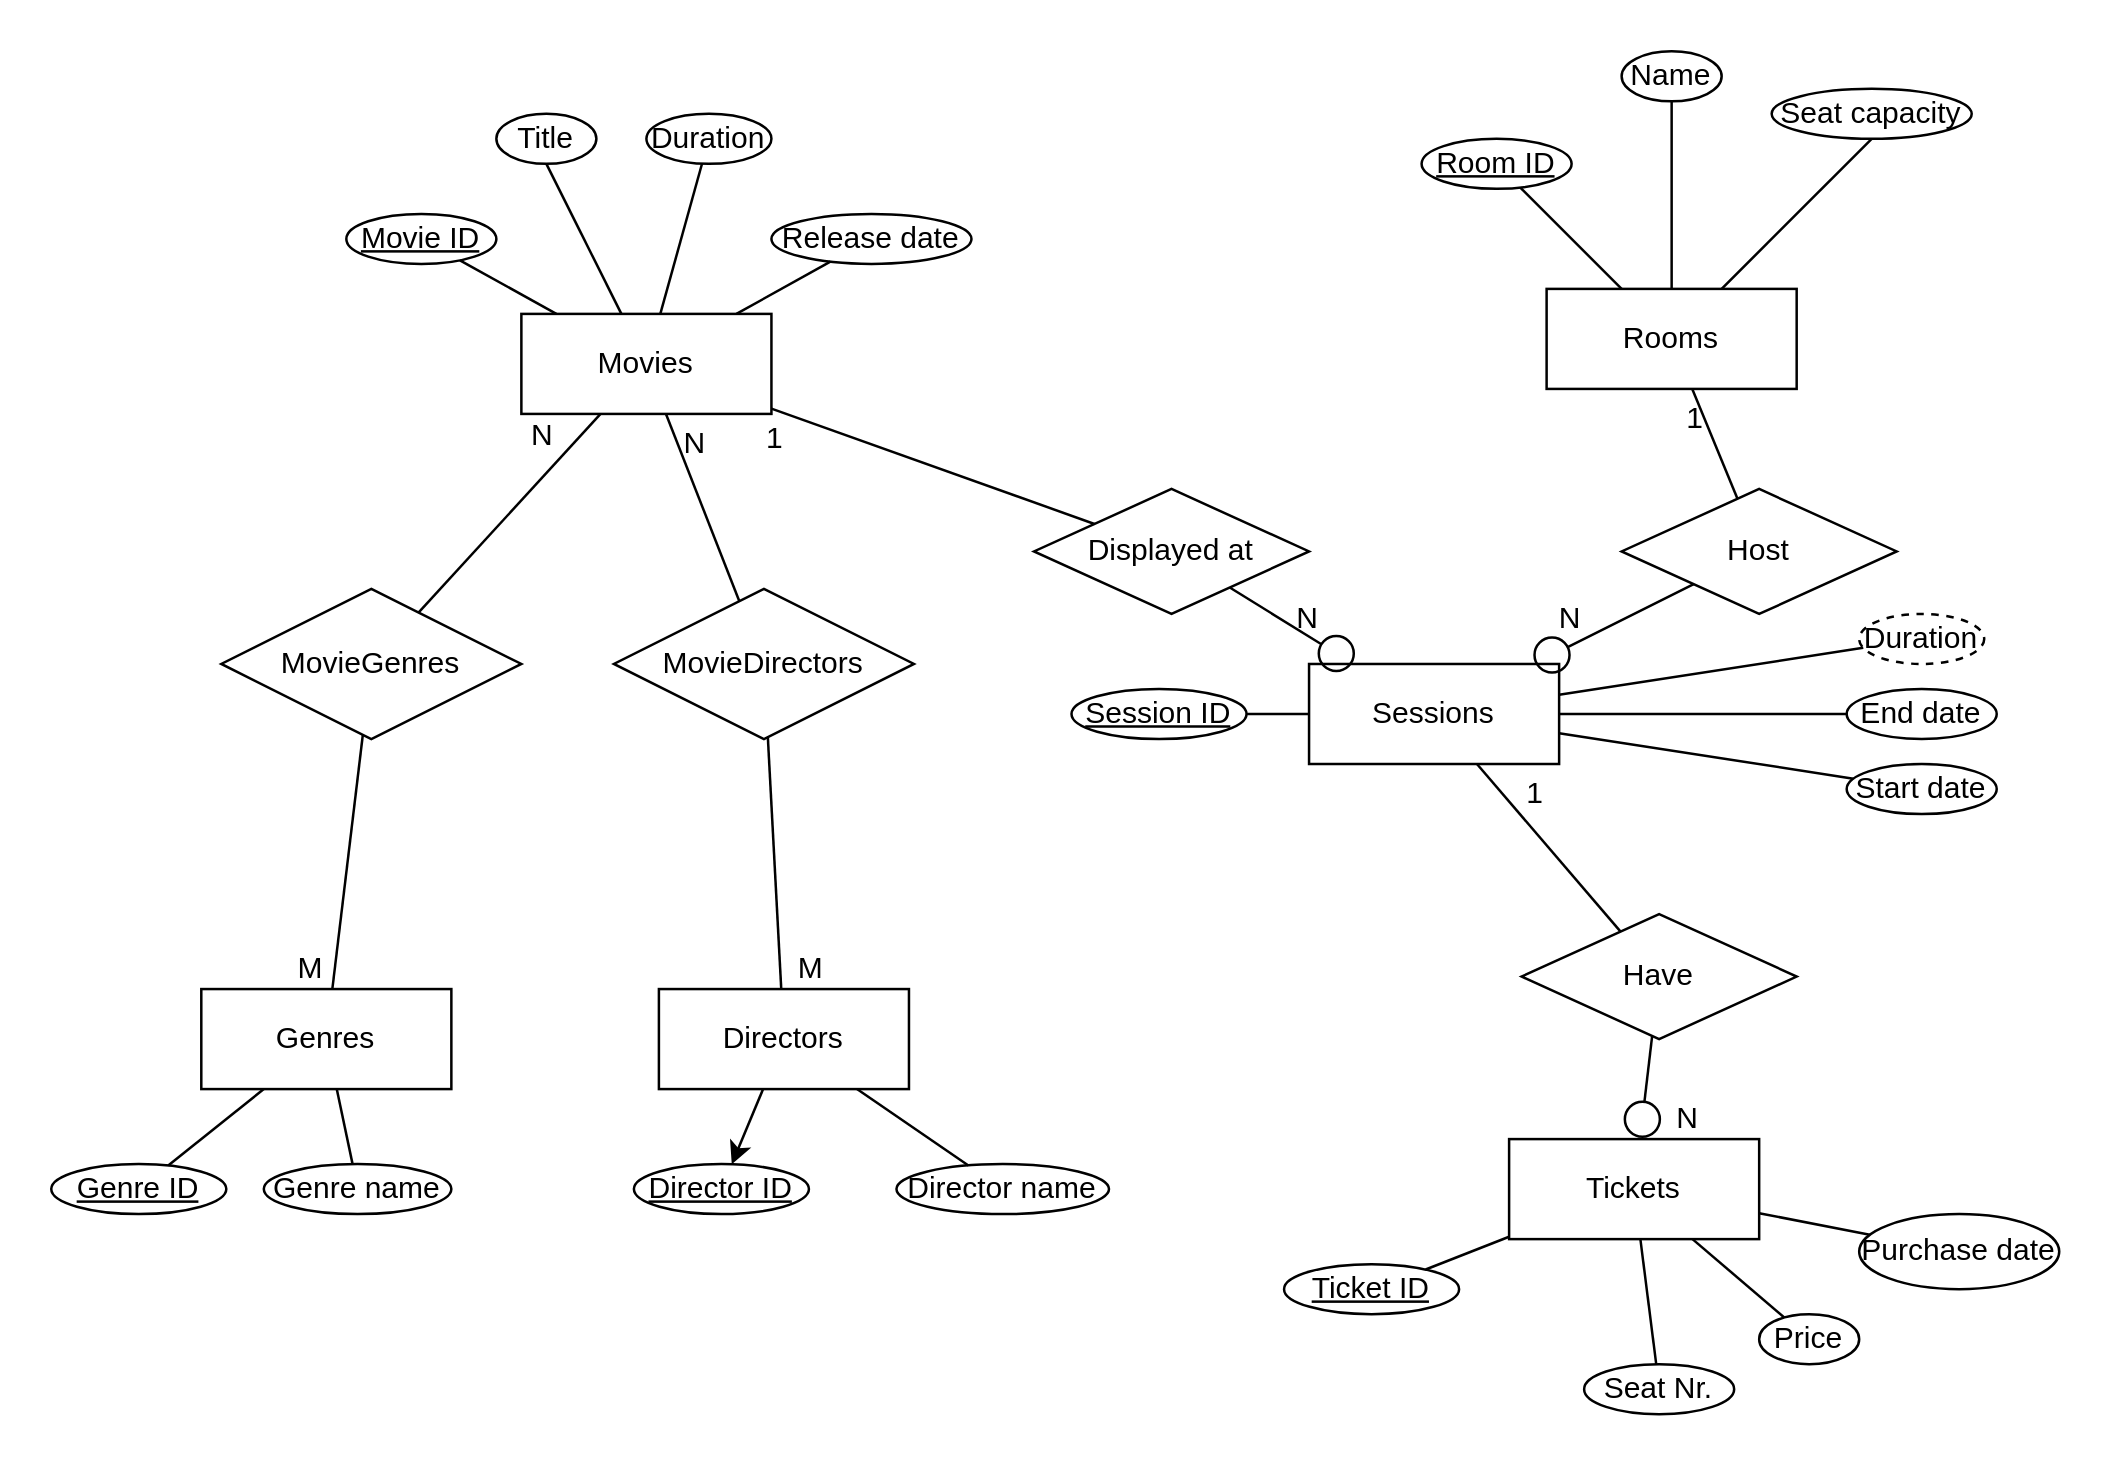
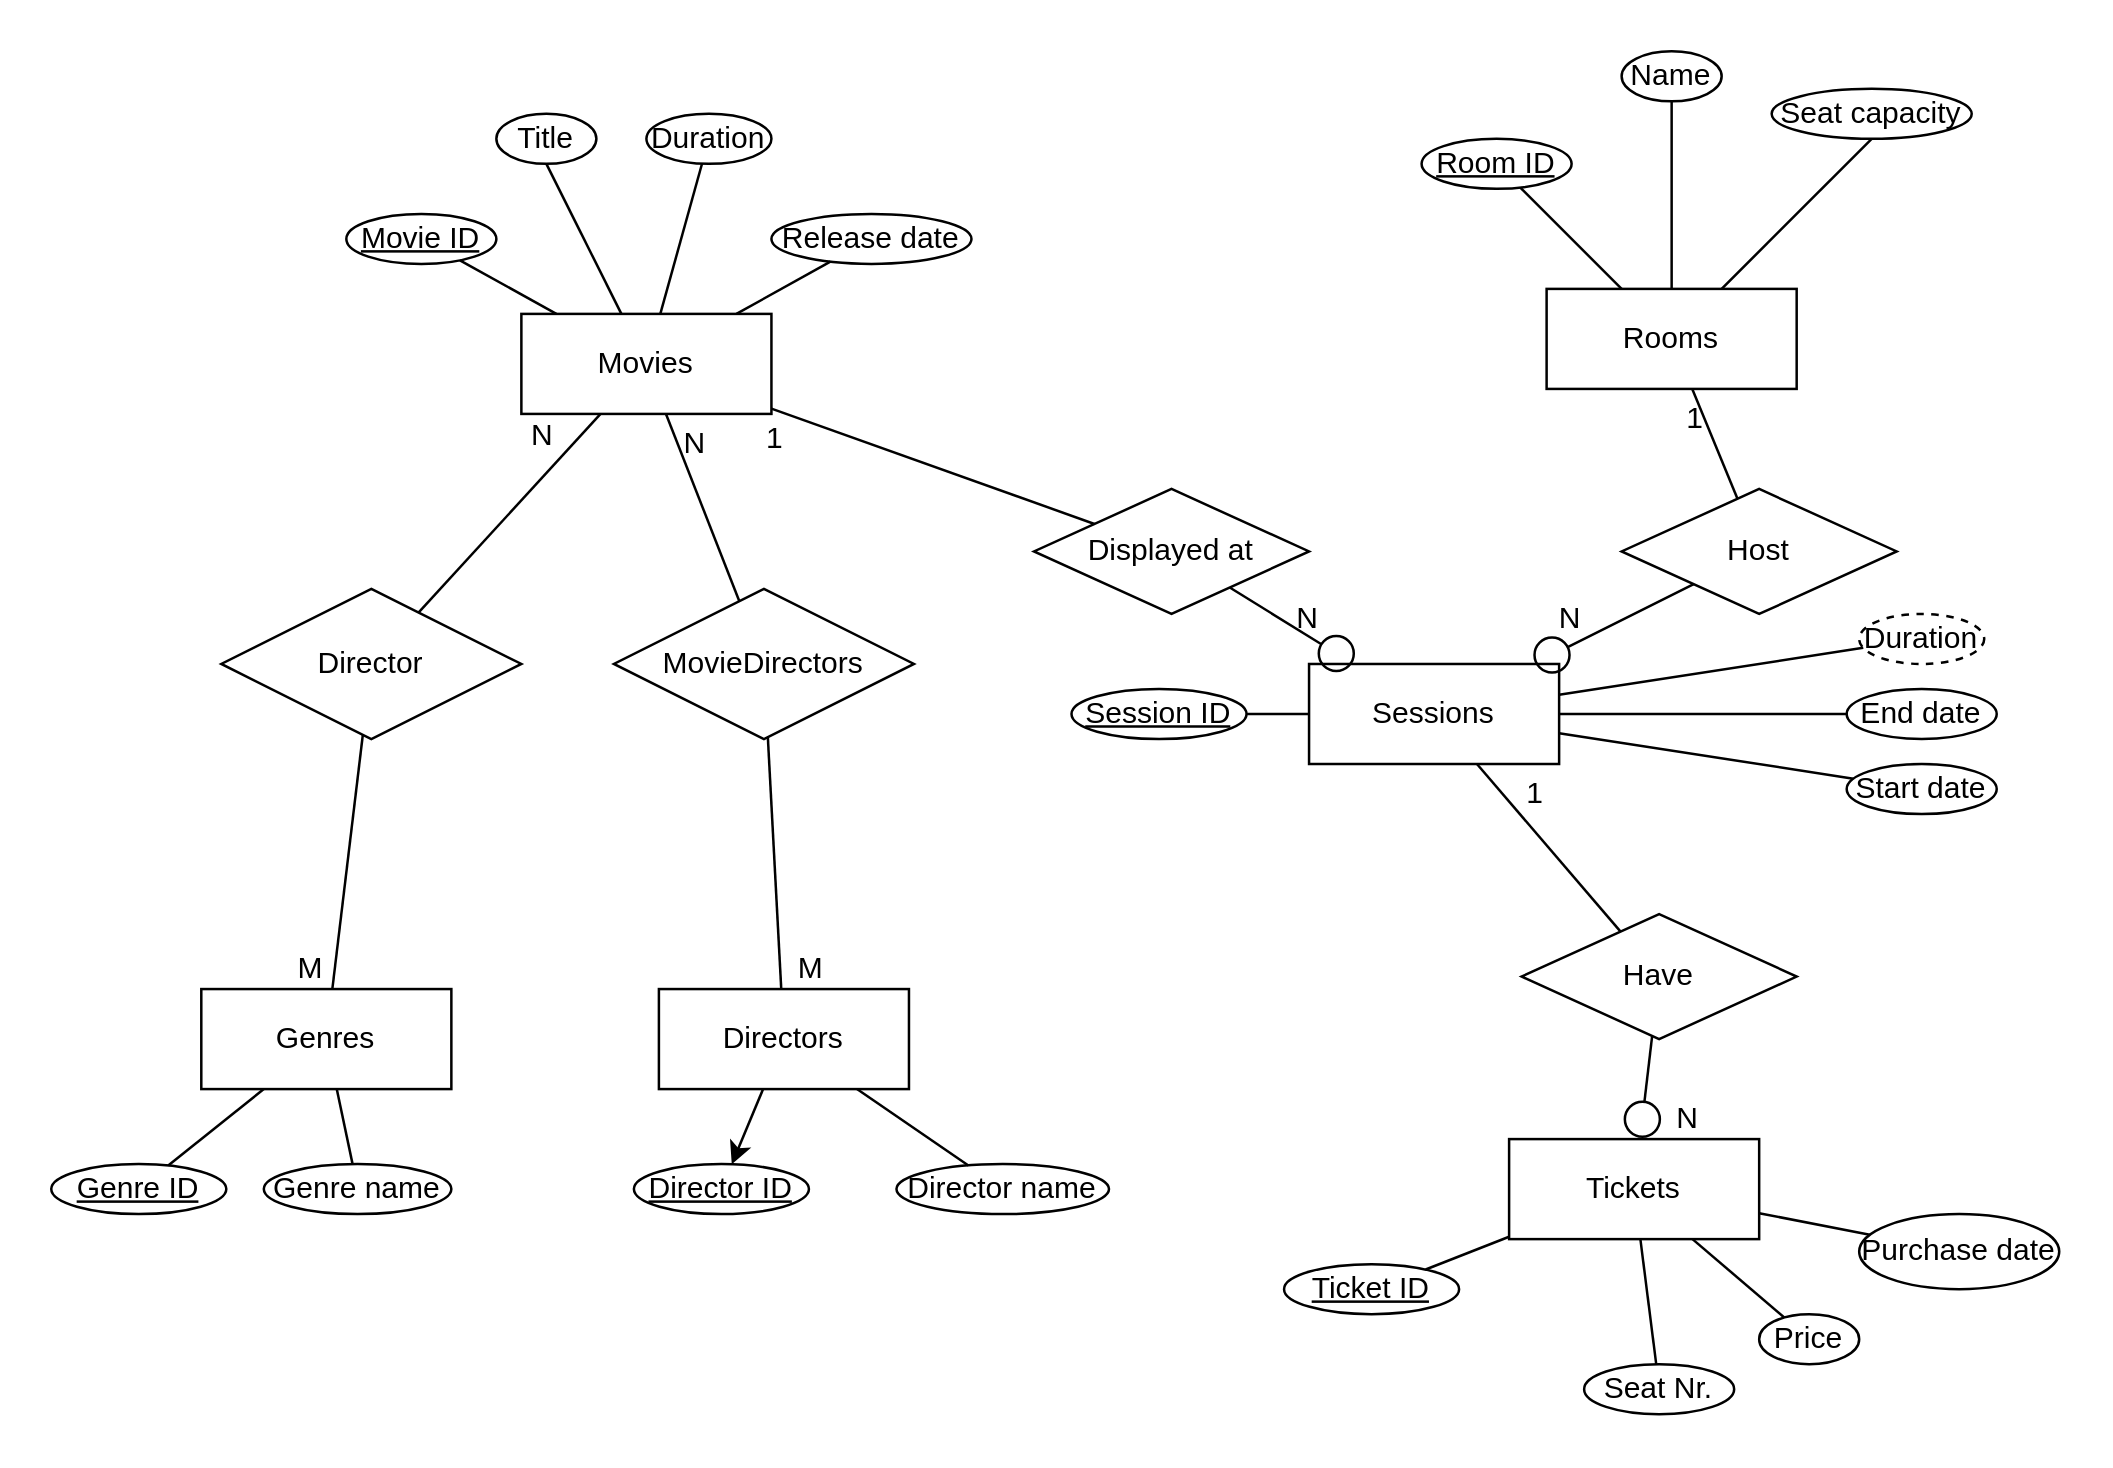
node "MovieGenres": label "MovieGenres" -> "Director"
